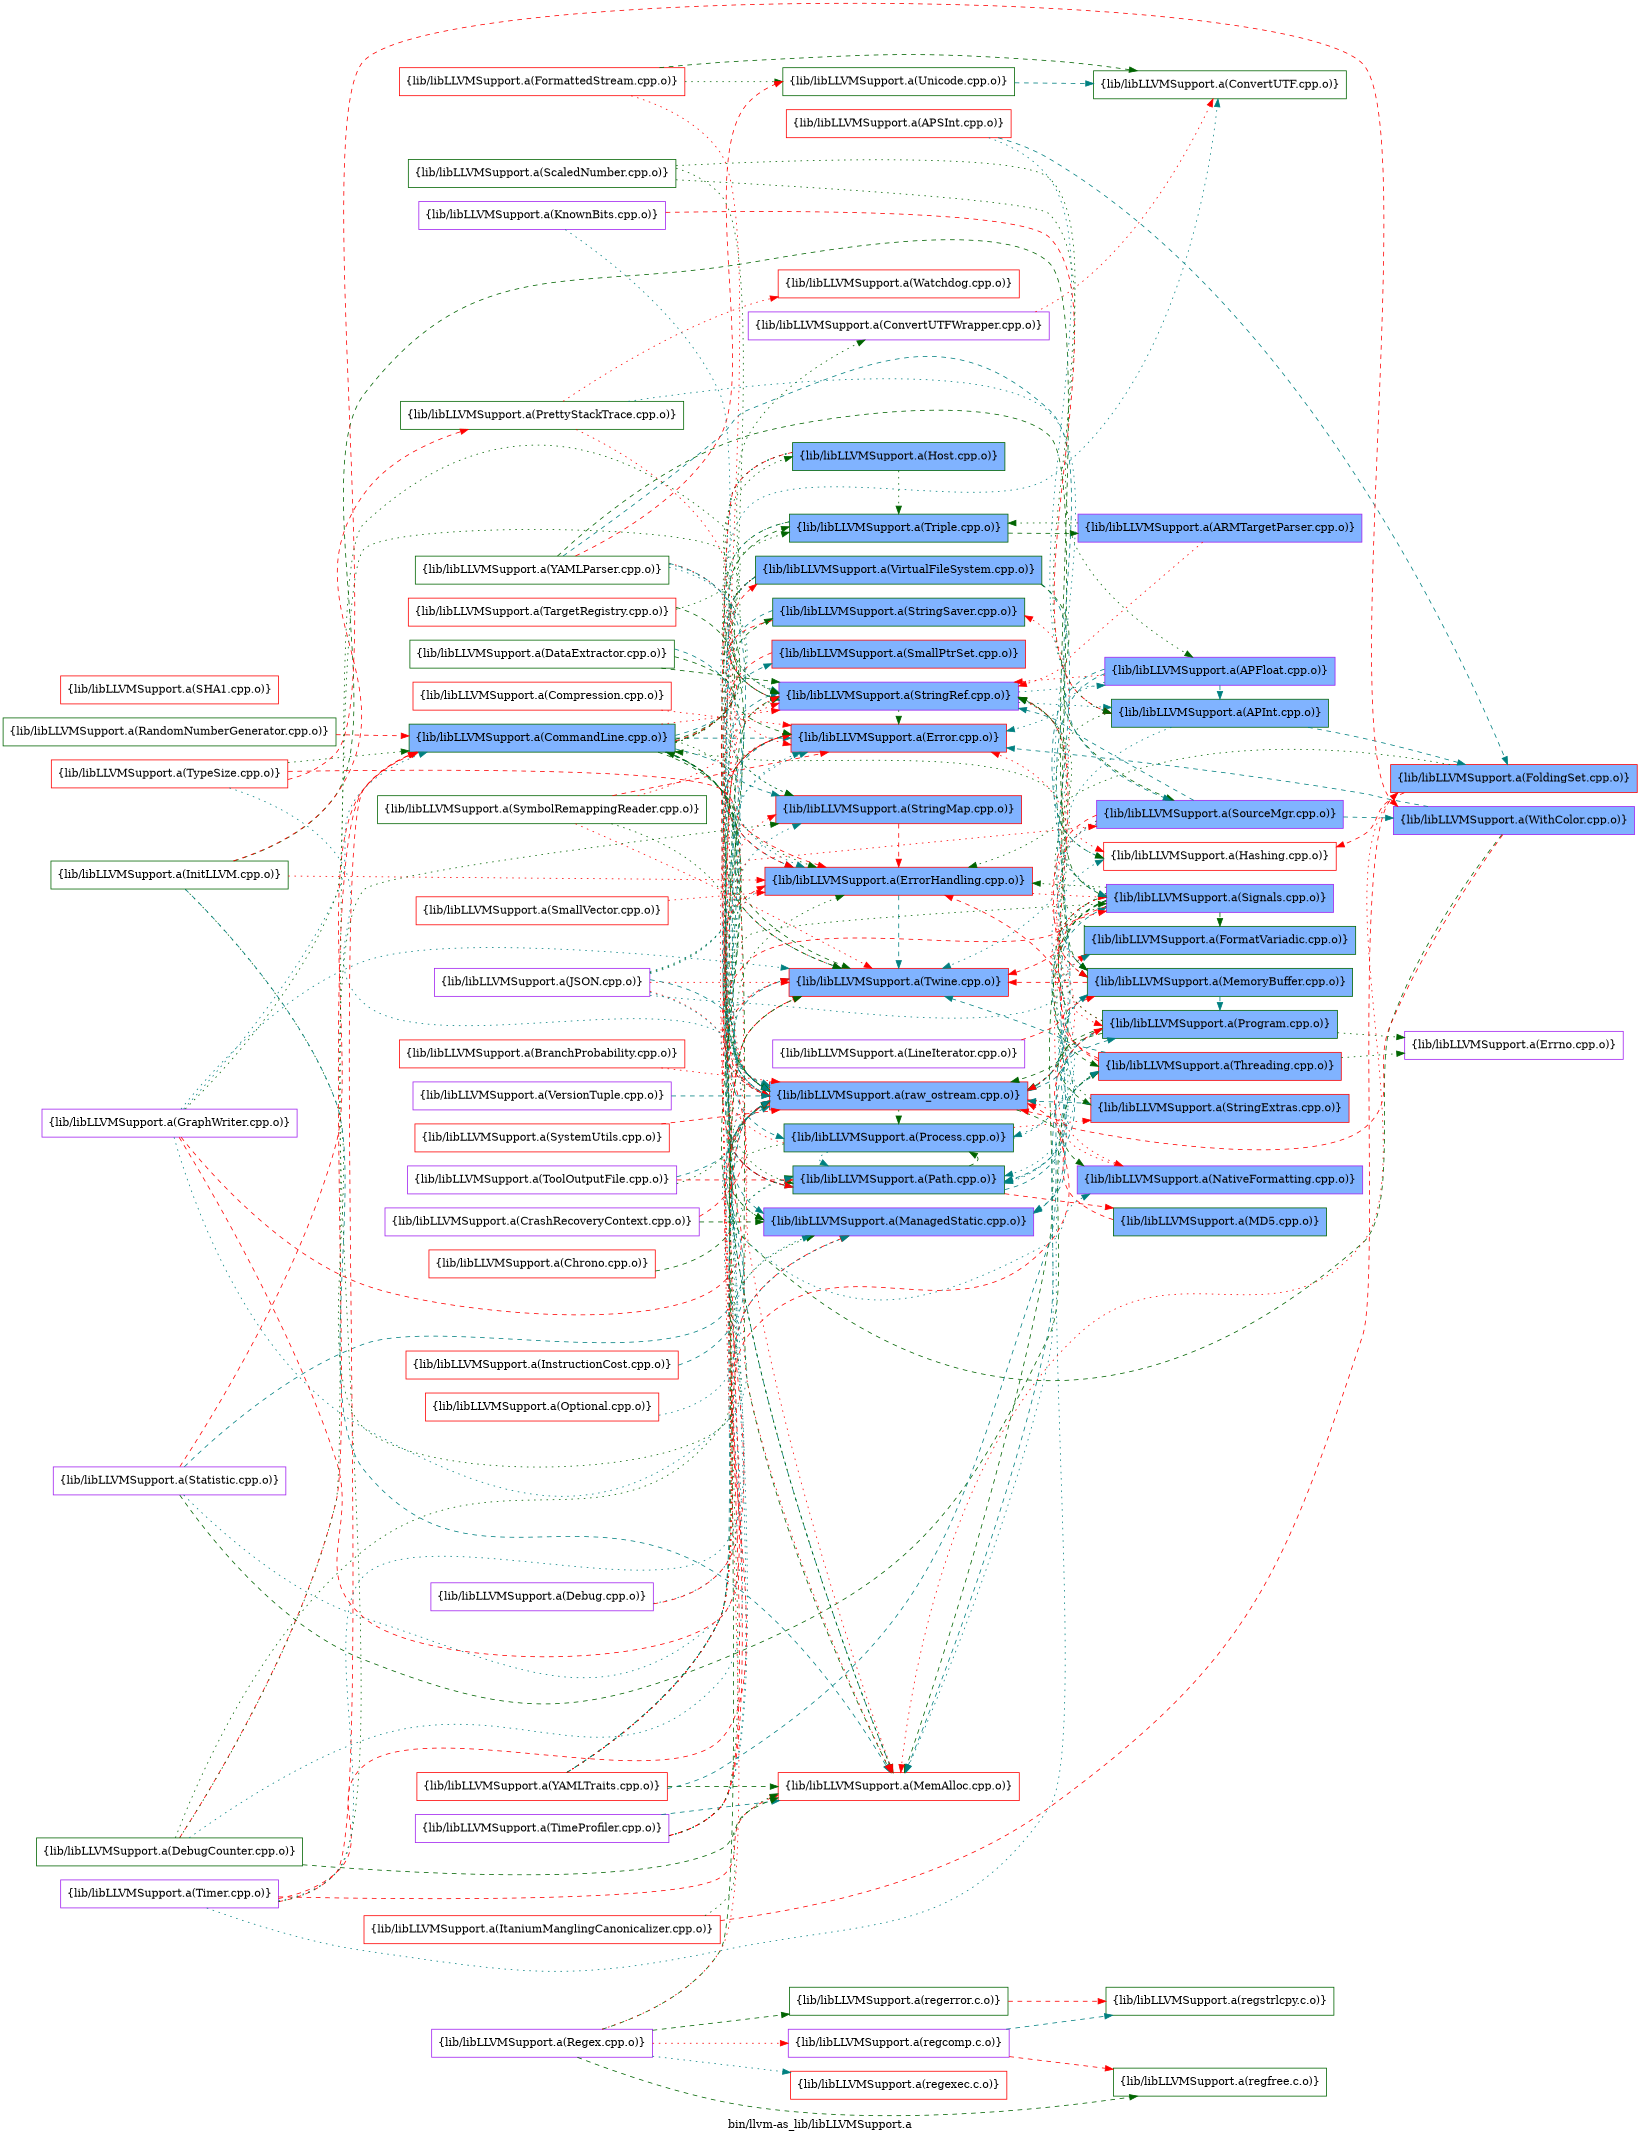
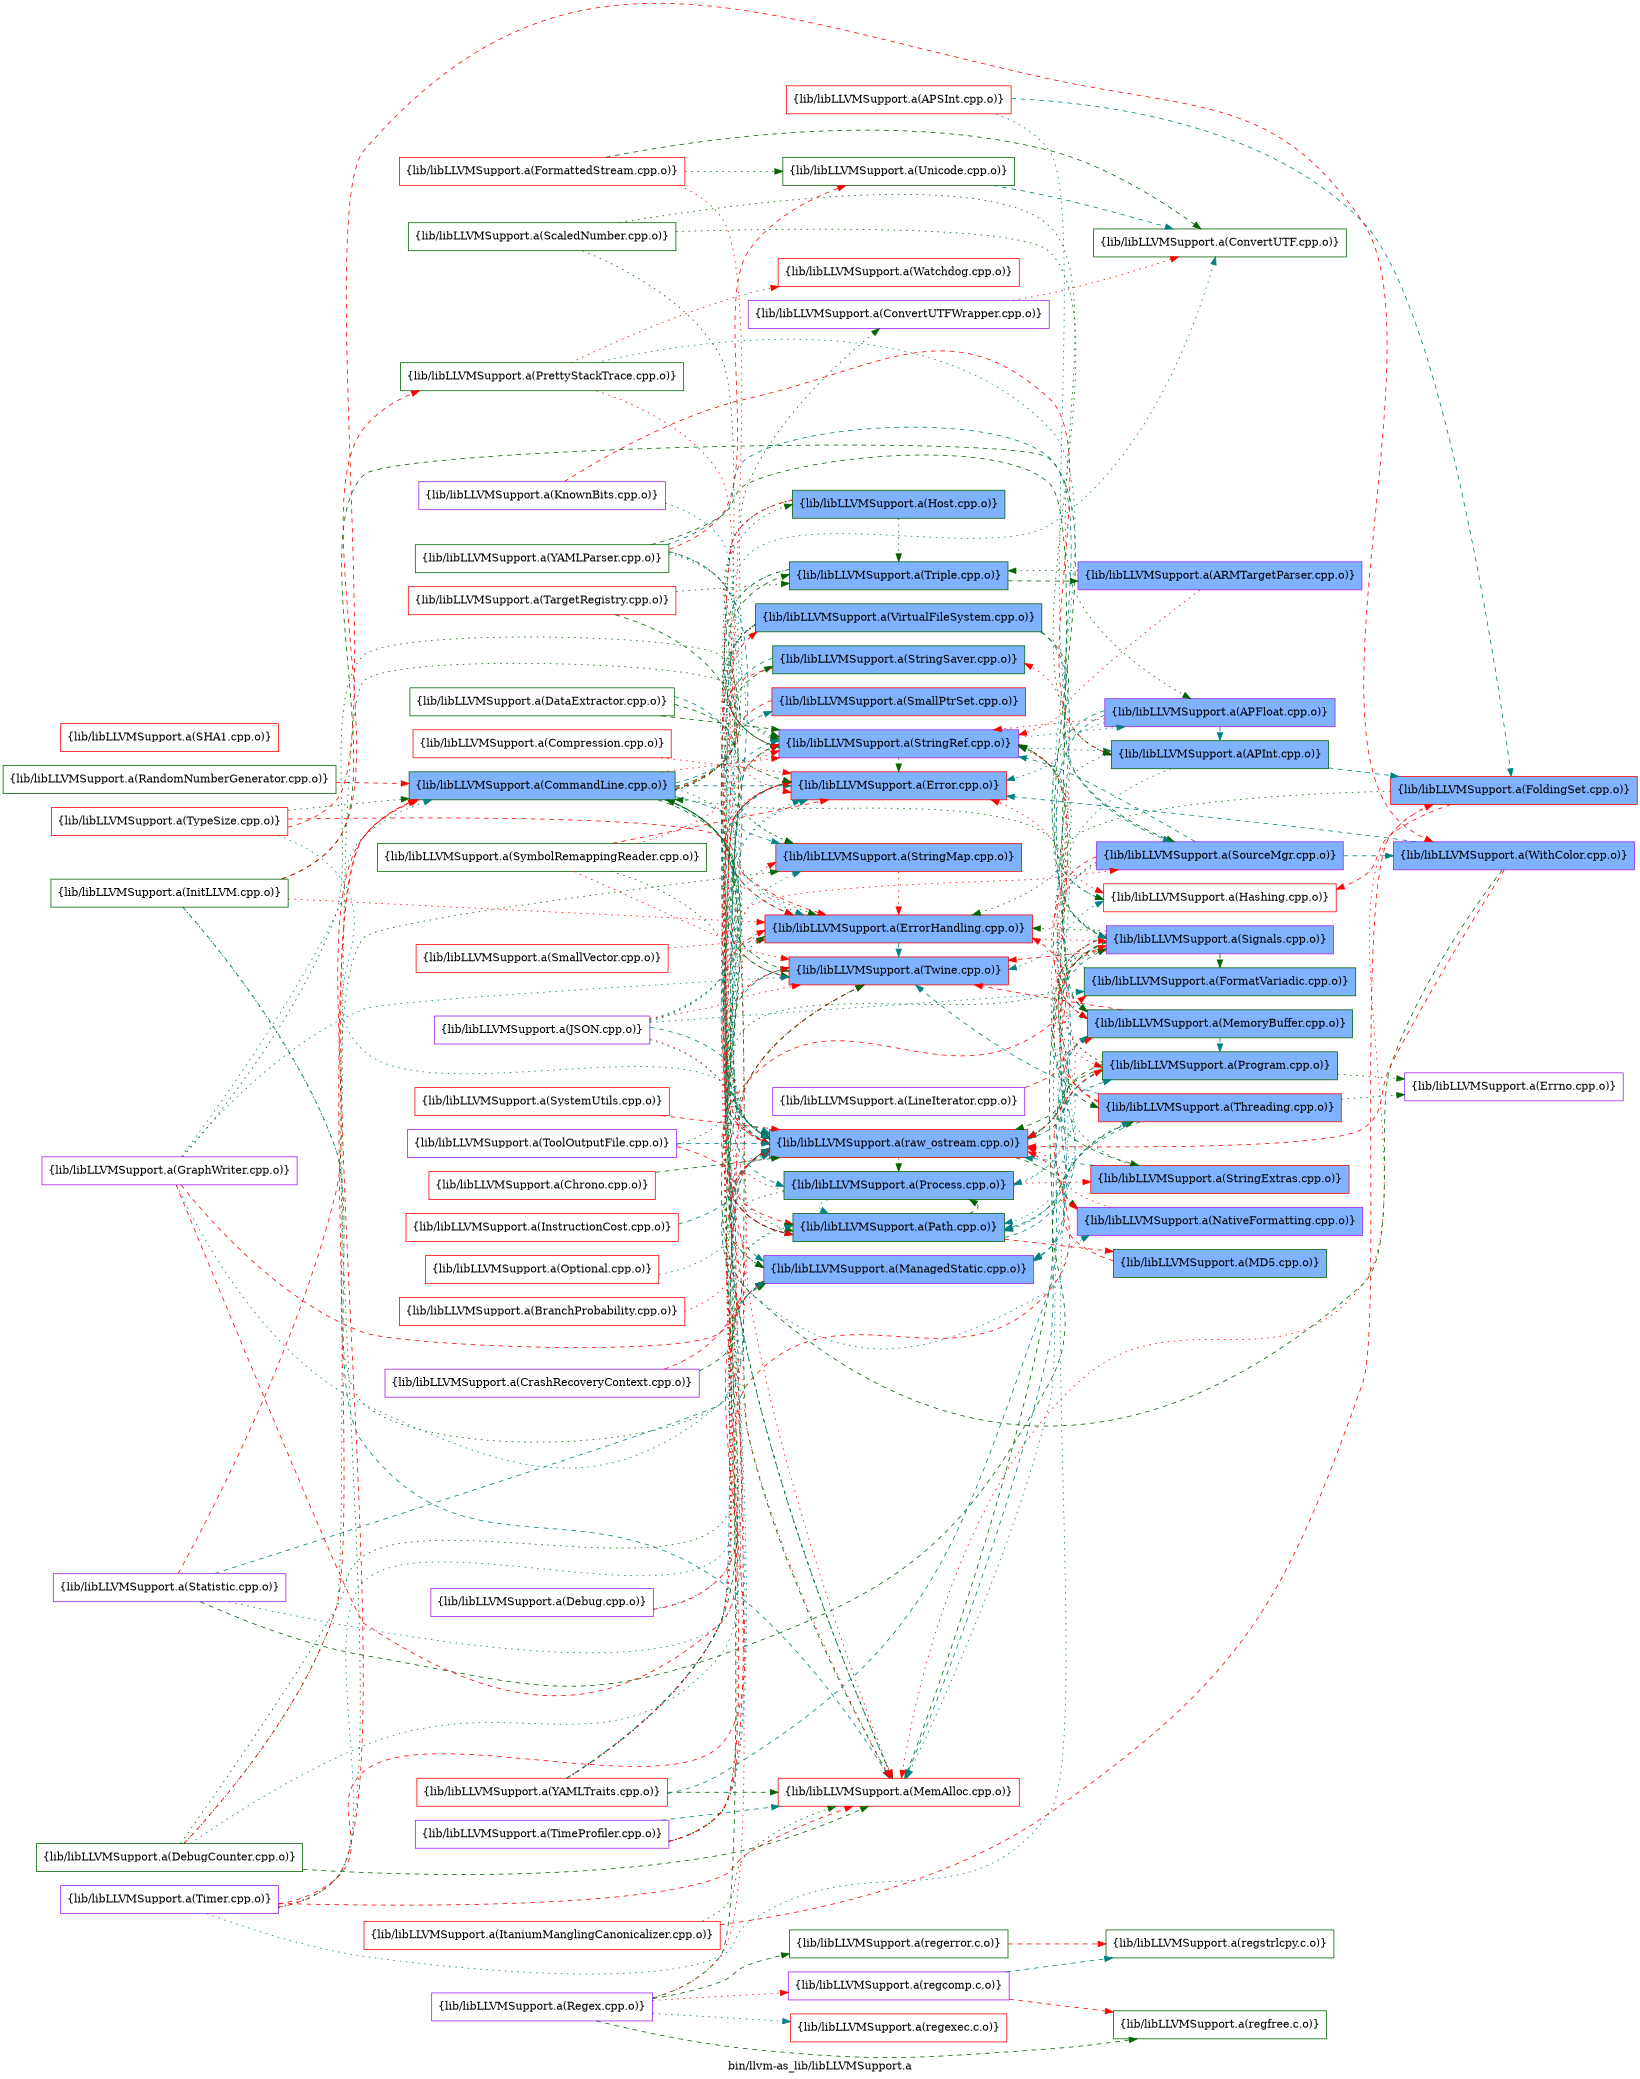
edge "{lib/libLLVMSupport.a(StringMap.cpp.o)}" -> "{lib/libLLVMSupport.a(ErrorHandling.cpp.o)}": style dashed -> dotted
node "{lib/libLLVMSupport.a(VersionTuple.cpp.o)}": removed
